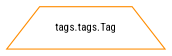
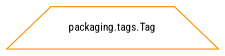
node "tags.tags.Tag": label "tags.tags.Tag" -> "packaging.tags.Tag"
